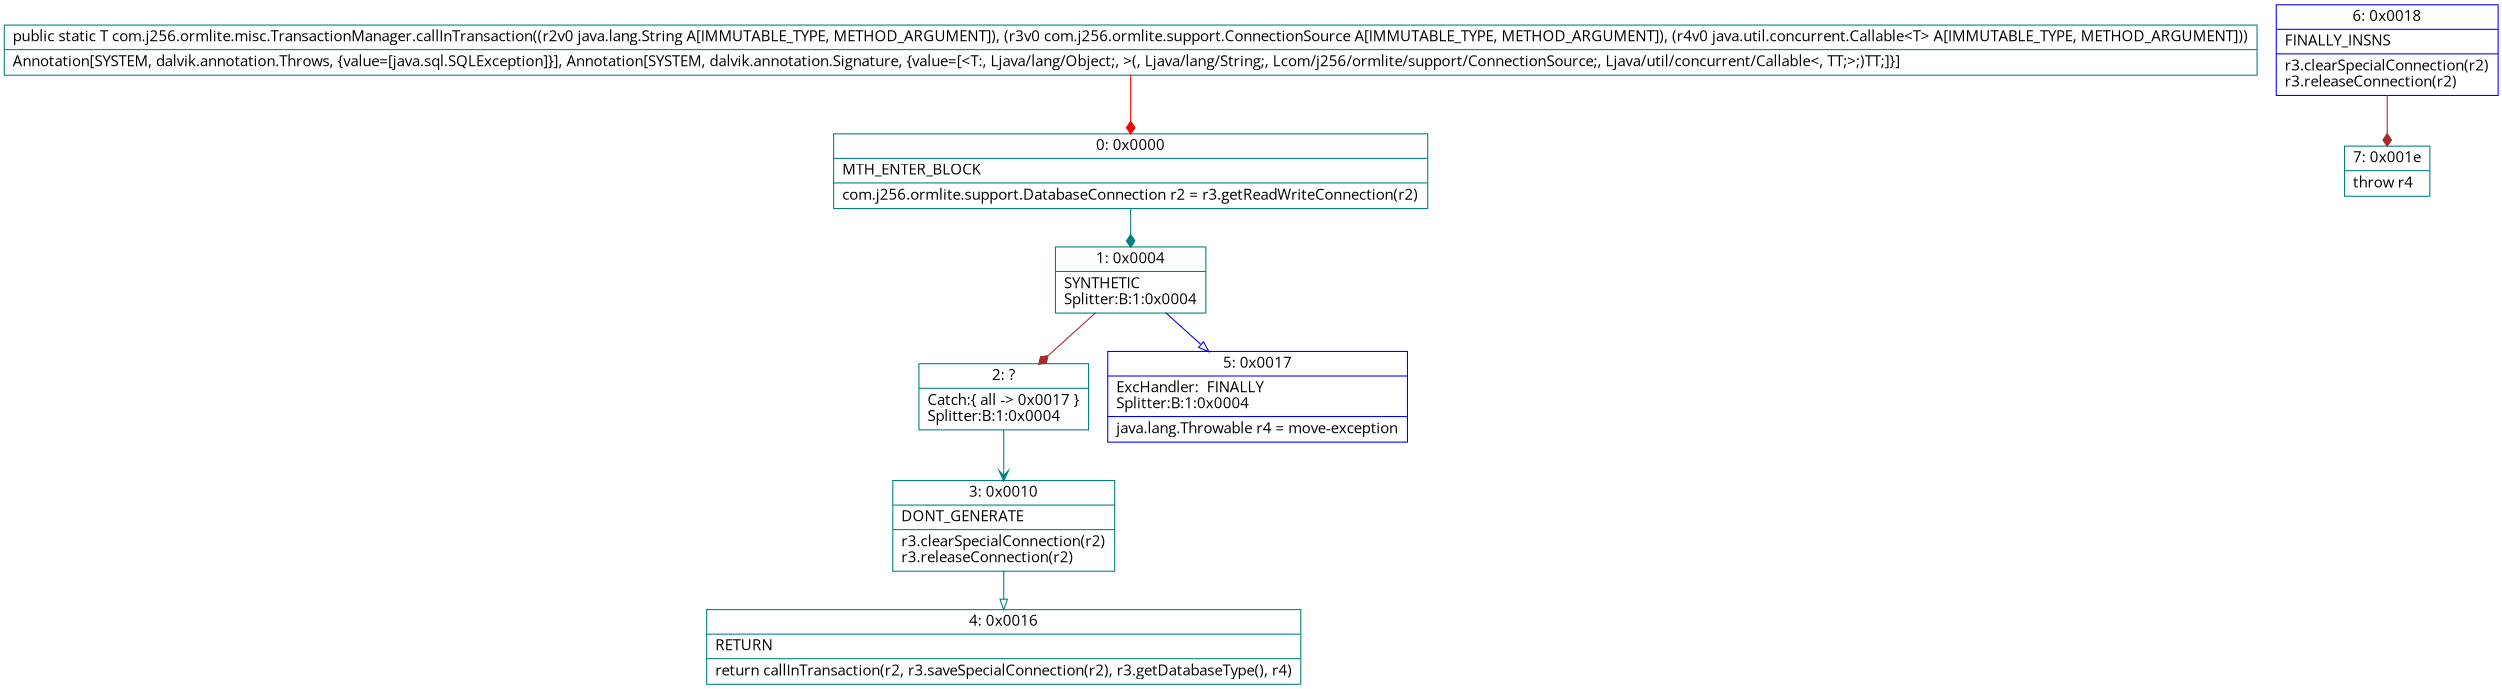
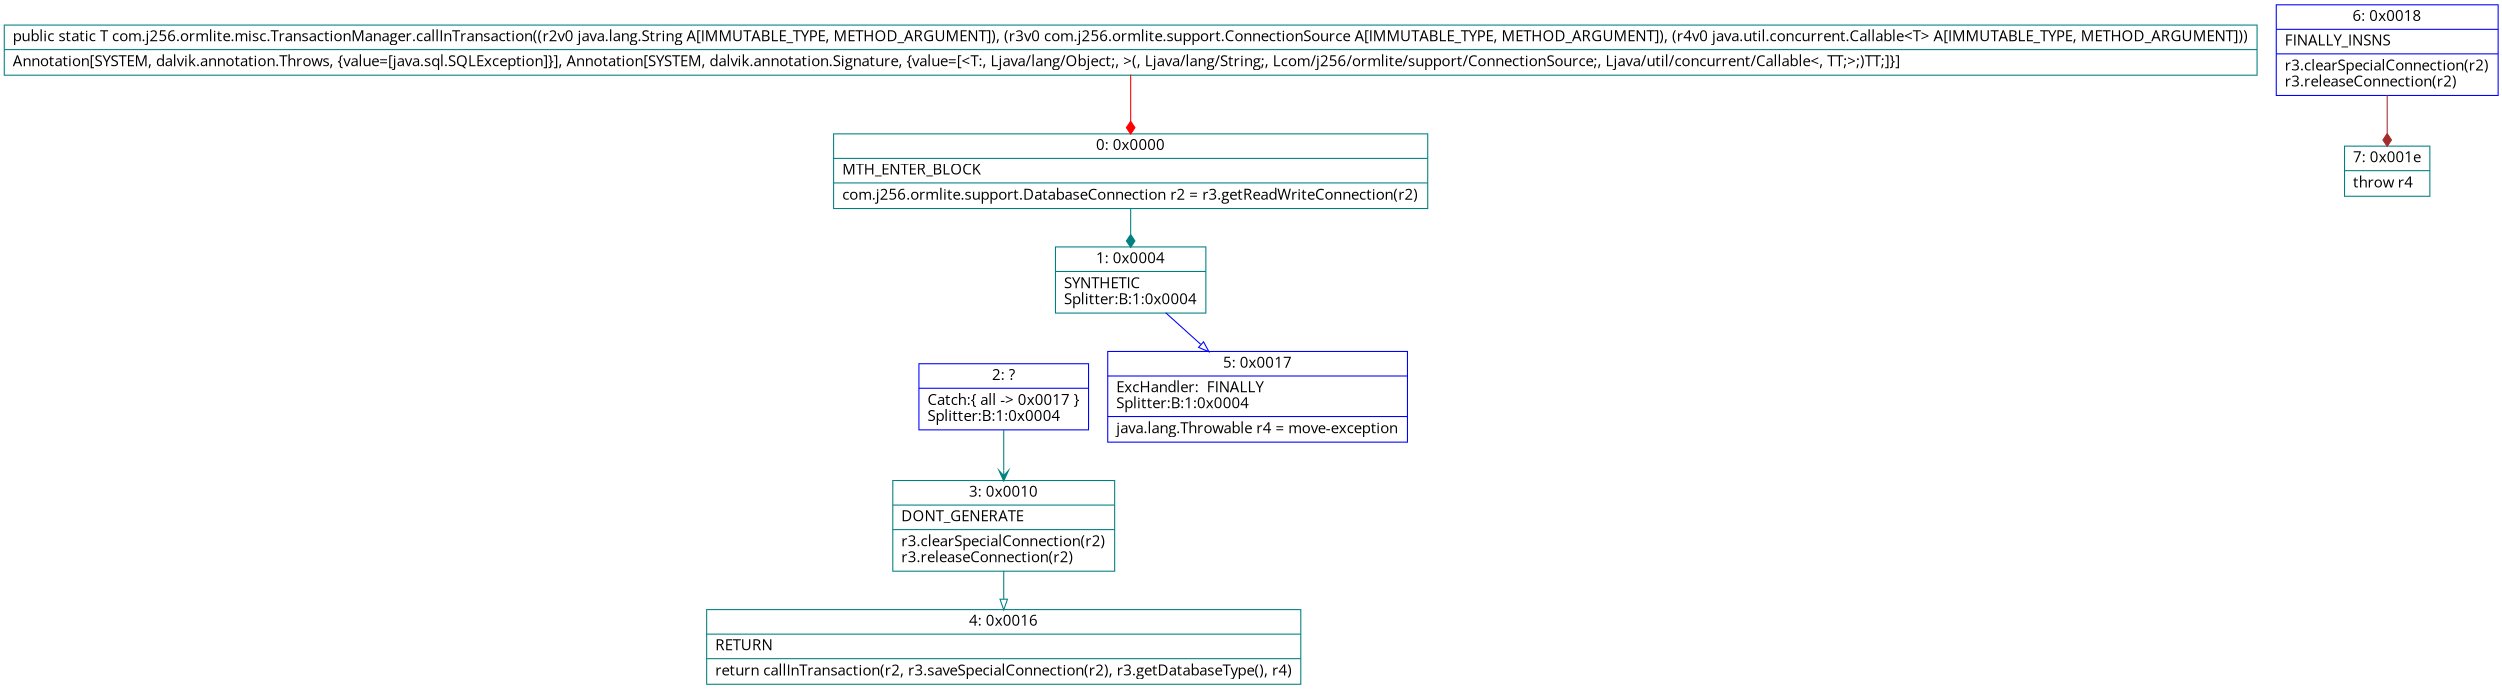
edge "1: 0x0004" -> "2: ?": removed
node "2: ?": color teal -> blue
